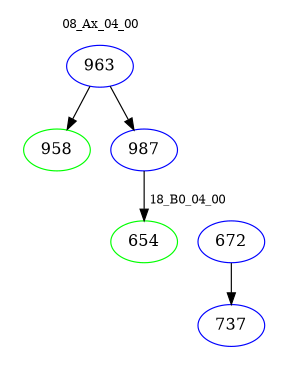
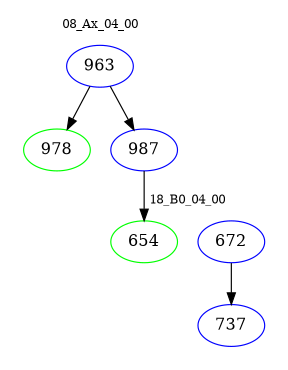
node "958": label "958" -> "978"
